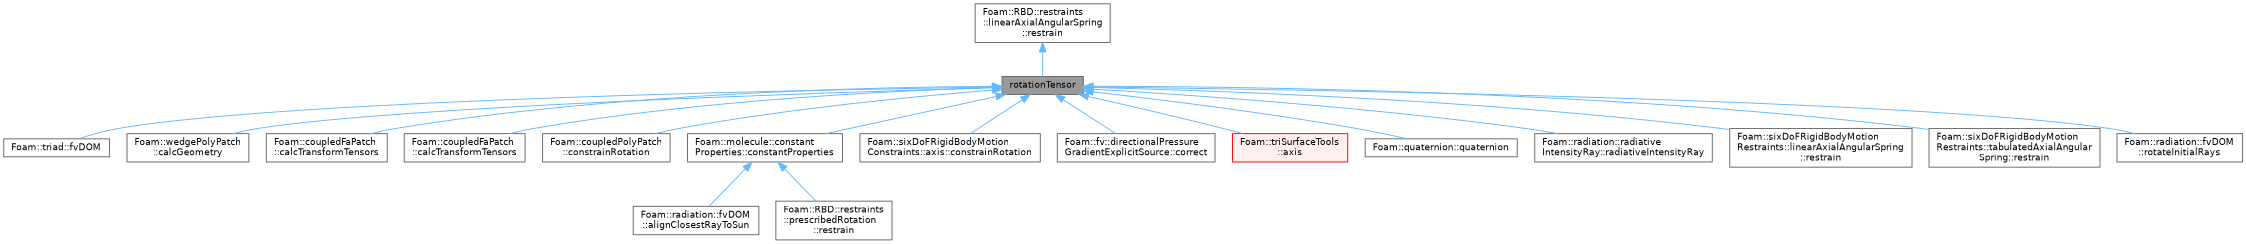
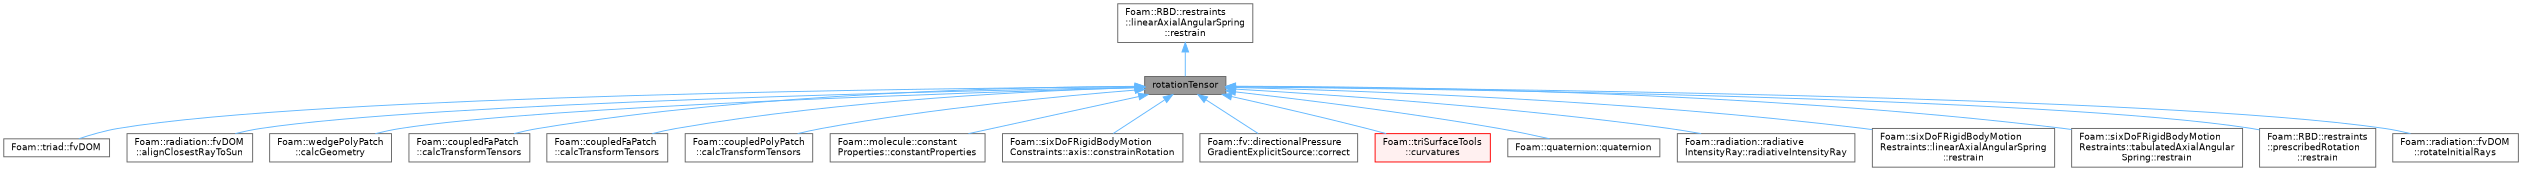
node "Foam::coupledPolyPatch ::constrainRotation": label "Foam::coupledPolyPatch ::constrainRotation" -> "Foam::coupledPolyPatch ::calcTransformTensors"
node "Foam::triSurfaceTools ::axis": label "Foam::triSurfaceTools ::axis" -> "Foam::triSurfaceTools ::curvatures"
edge "Foam::RBD::restraints ::prescribedRotation ::restrain" -> "Foam::molecule::constant Properties::constantProperties": now "Foam::RBD::restraints ::prescribedRotation ::restrain" -> "rotationTensor"
edge "Foam::radiation::fvDOM ::alignClosestRayToSun" -> "Foam::molecule::constant Properties::constantProperties": now "Foam::radiation::fvDOM ::alignClosestRayToSun" -> "rotationTensor"
